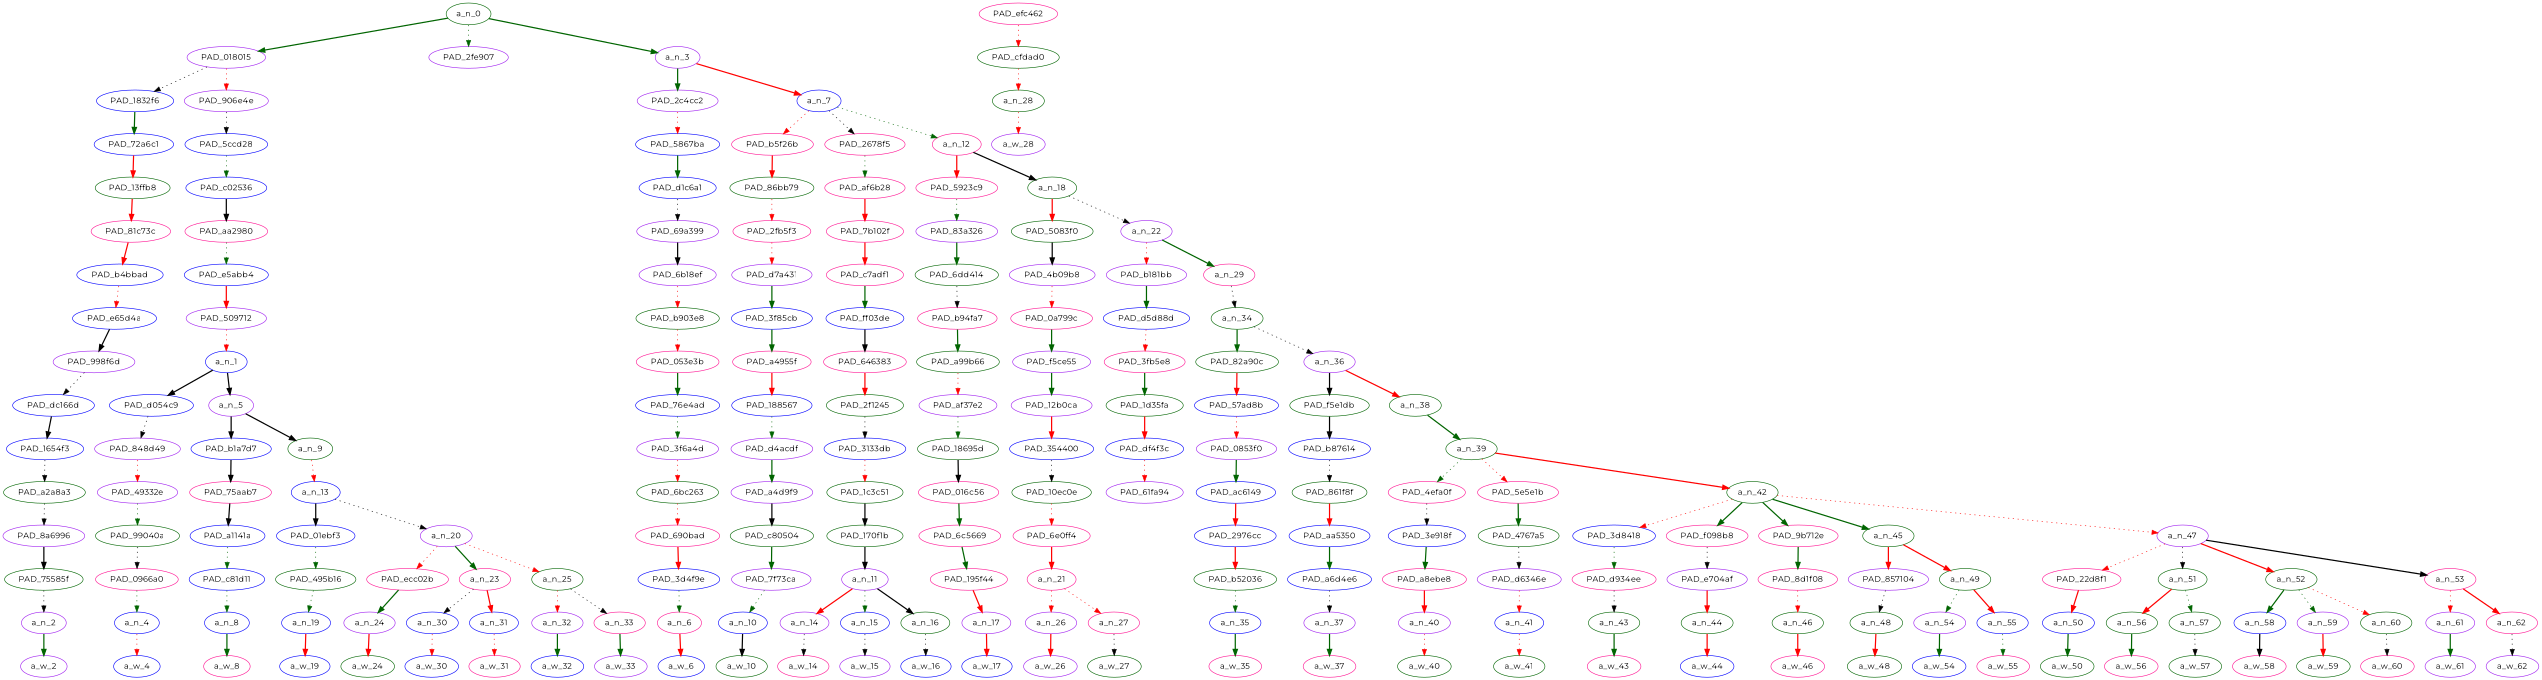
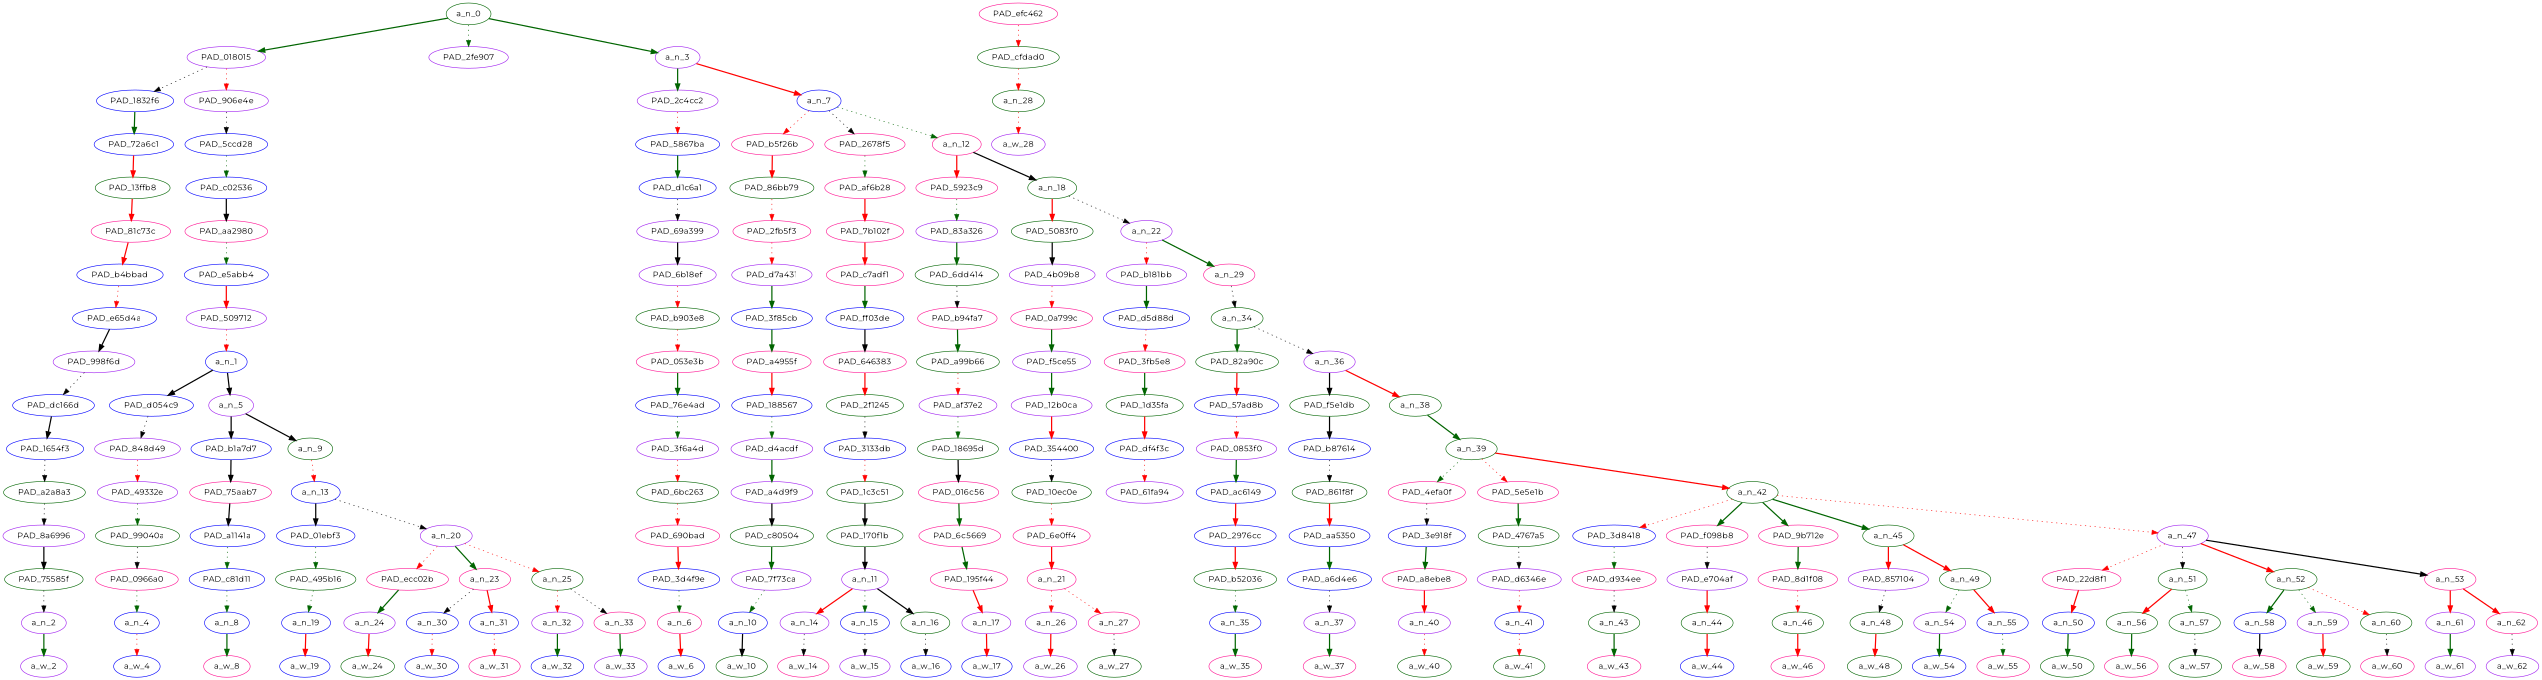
edge "a_n_53" -> "a_n_61": style dotted -> bold
